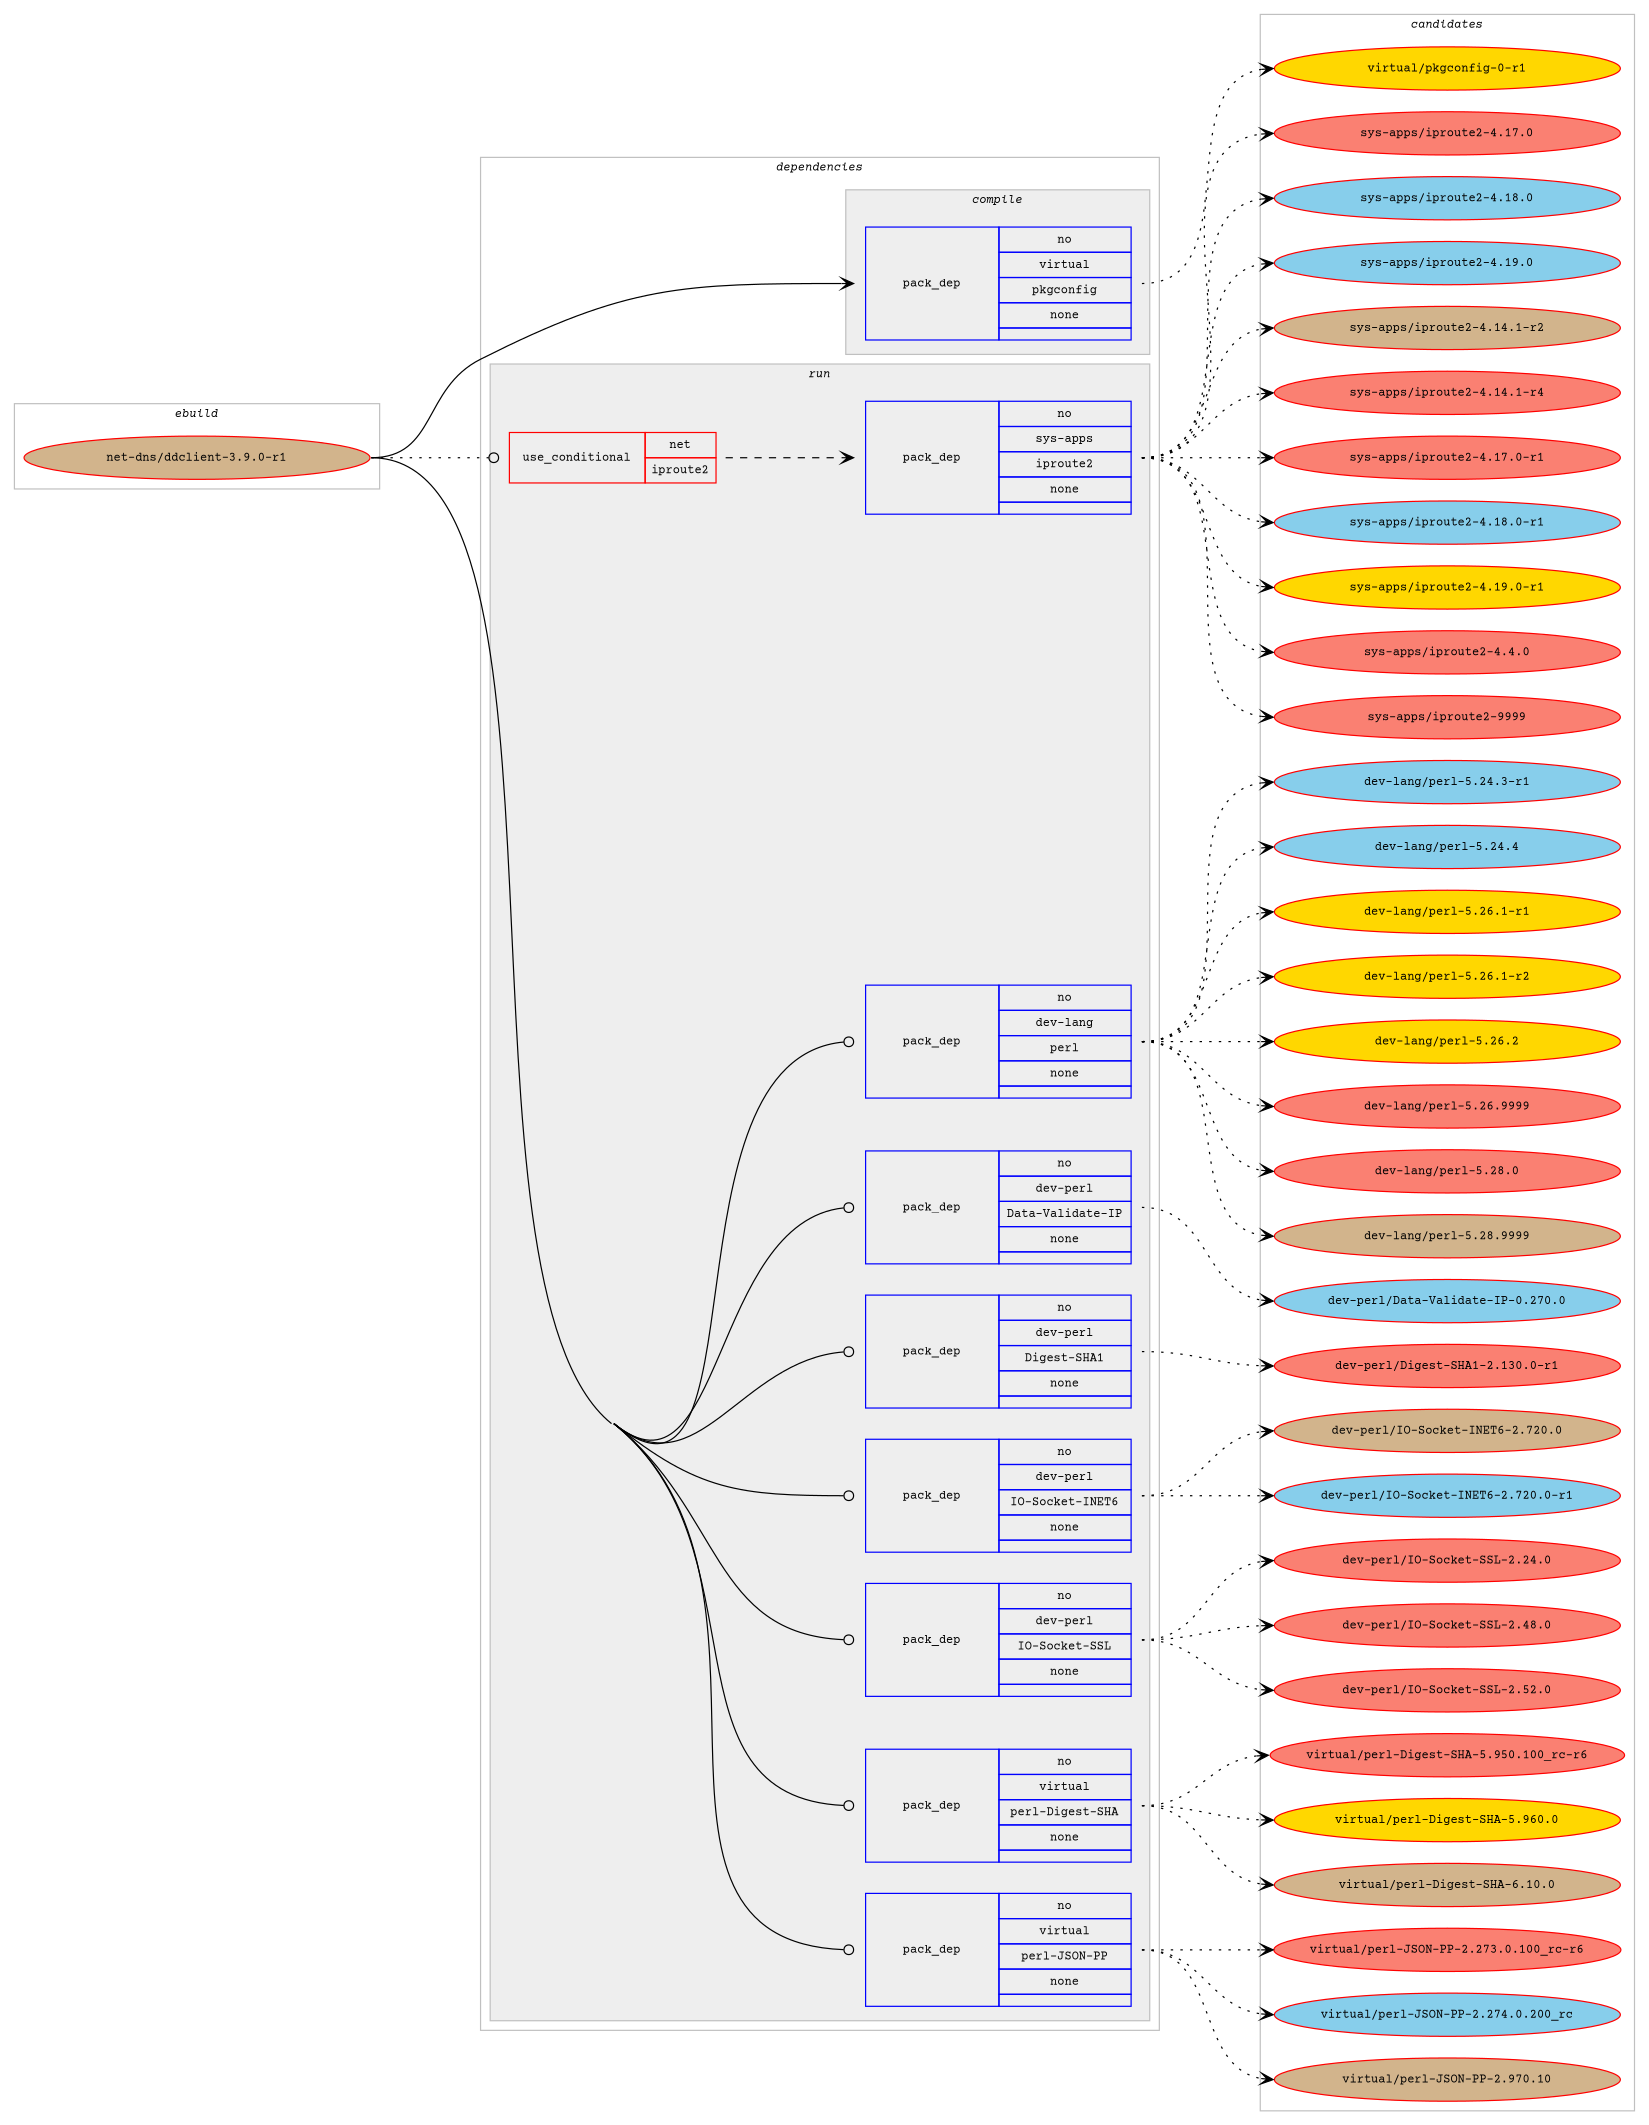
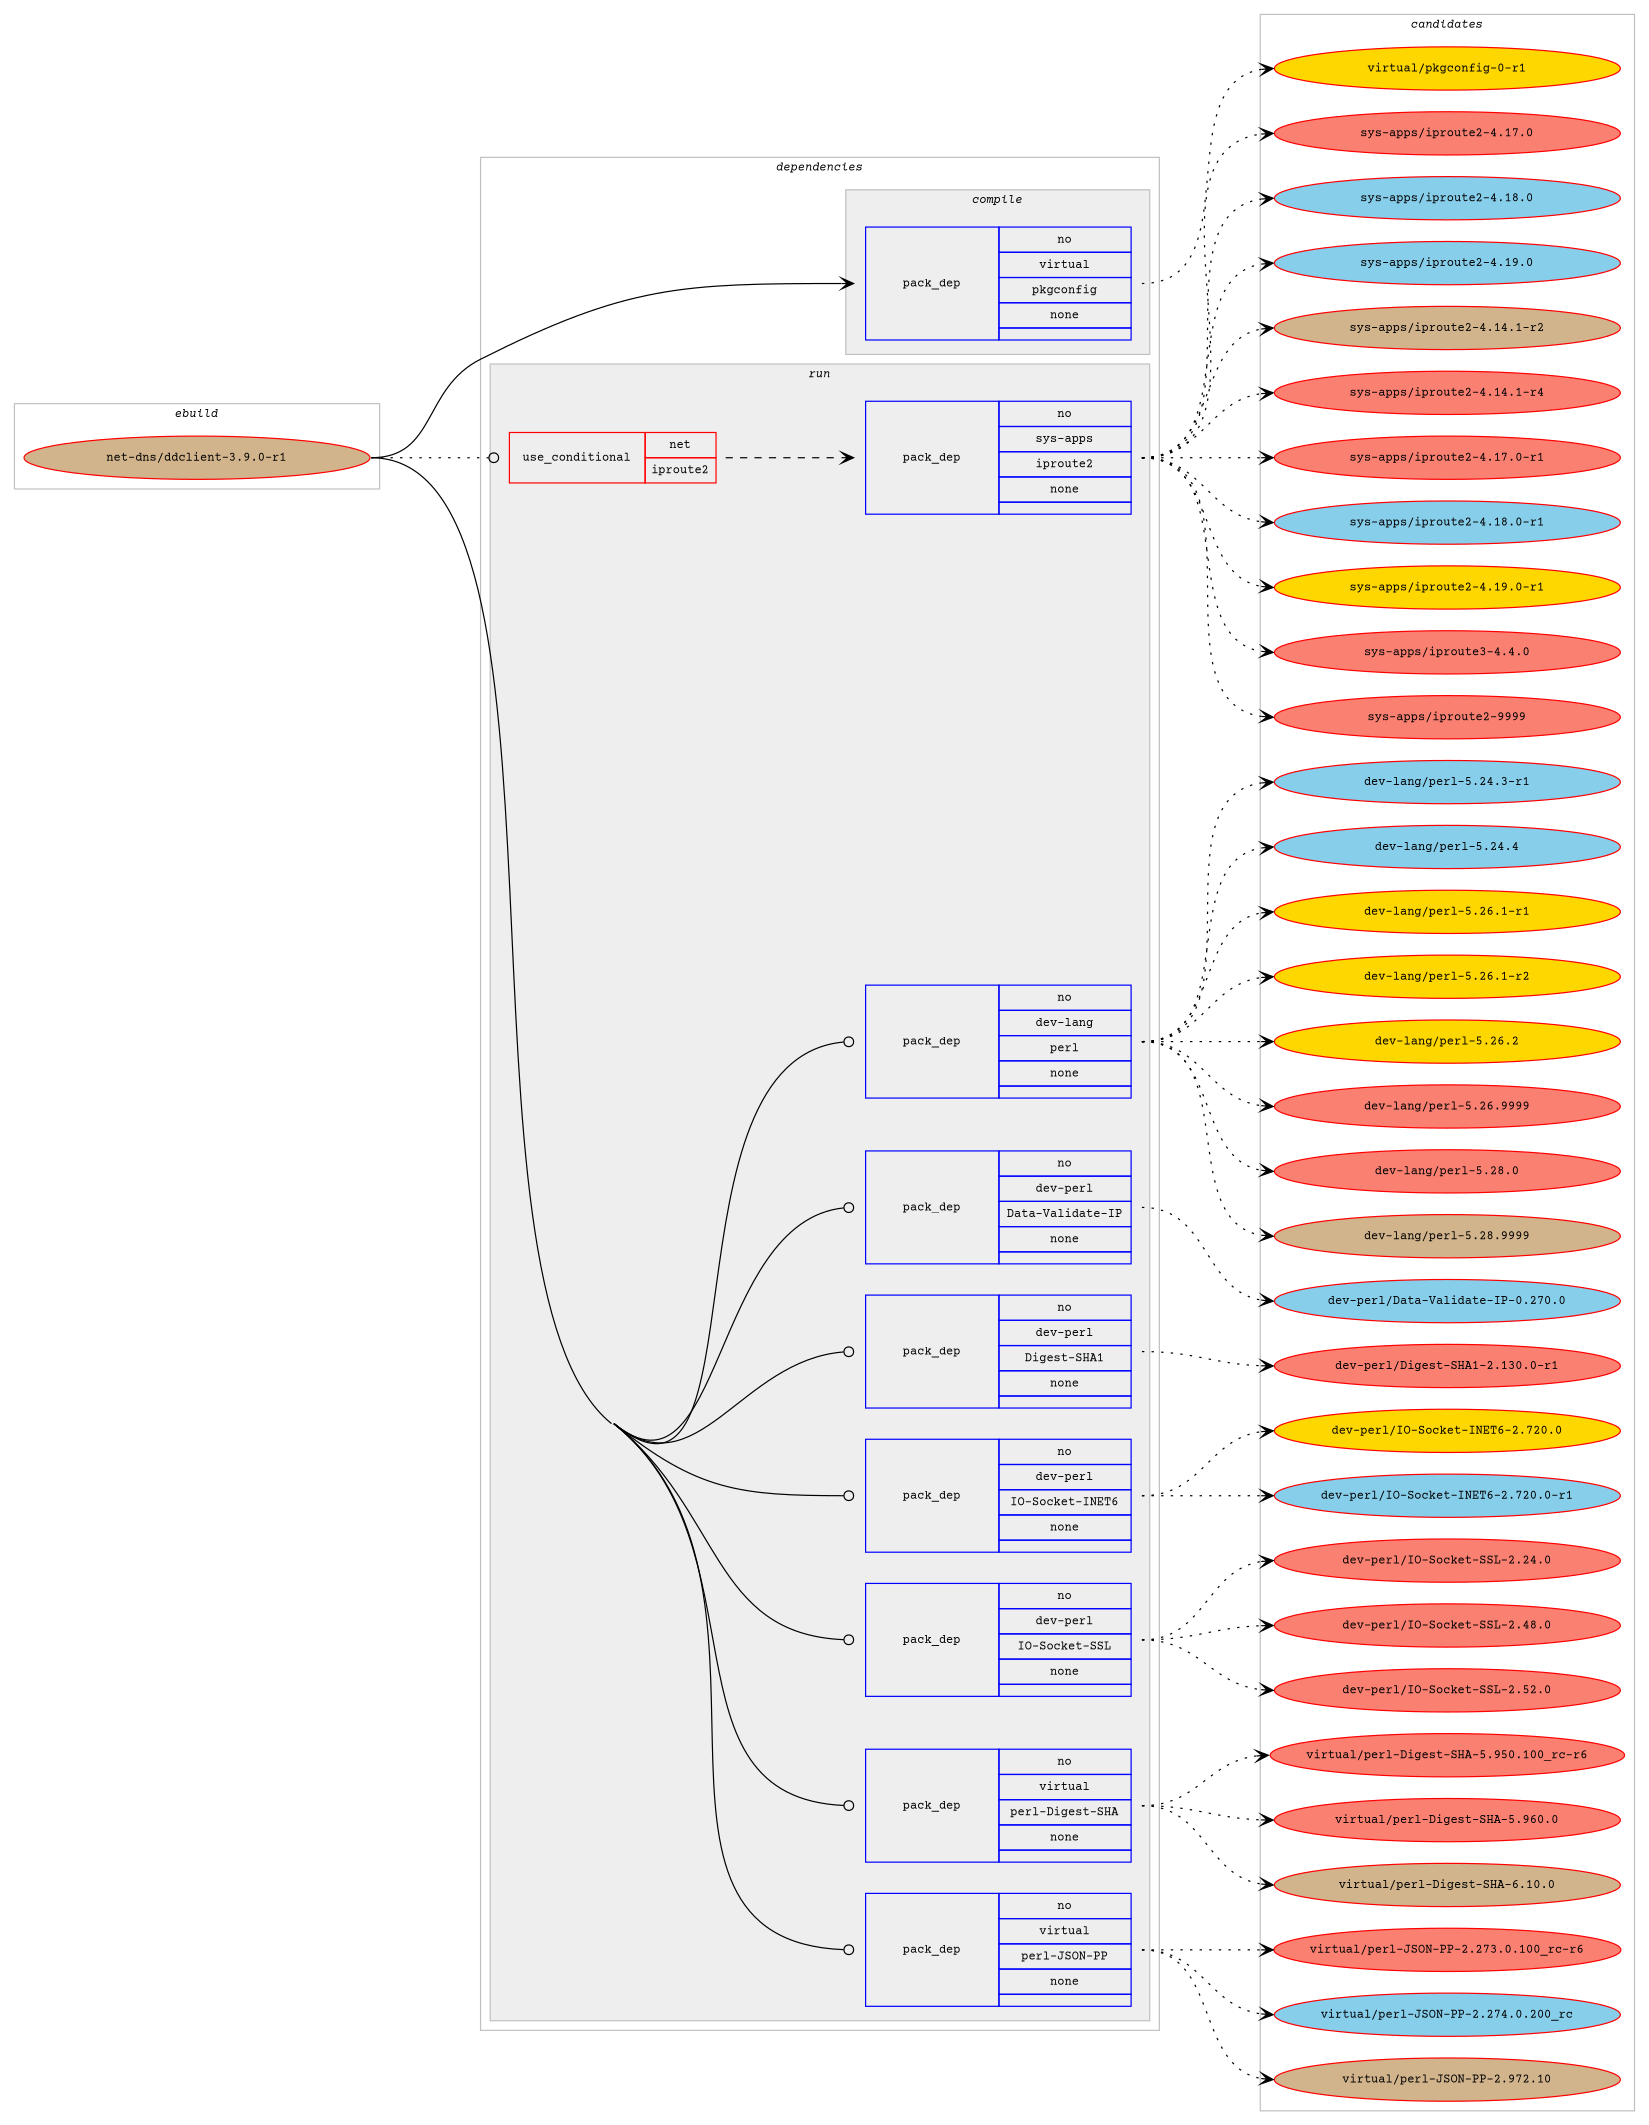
node "sys-apps/iproute2-4.4.0": label "sys-apps/iproute2-4.4.0" -> "sys-apps/iproute3-4.4.0"
node "dev-perl/IO-Socket-INET6-2.720.0": fillcolor tan -> gold
node "virtual/perl-Digest-SHA-5.960.0": fillcolor gold -> salmon
node "virtual/perl-JSON-PP-2.970.10": label "virtual/perl-JSON-PP-2.970.10" -> "virtual/perl-JSON-PP-2.972.10"
